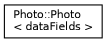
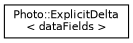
node "Photo::Photo < dataFields >": label "Photo::Photo < dataFields >" -> "Photo::ExplicitDelta < dataFields >"
